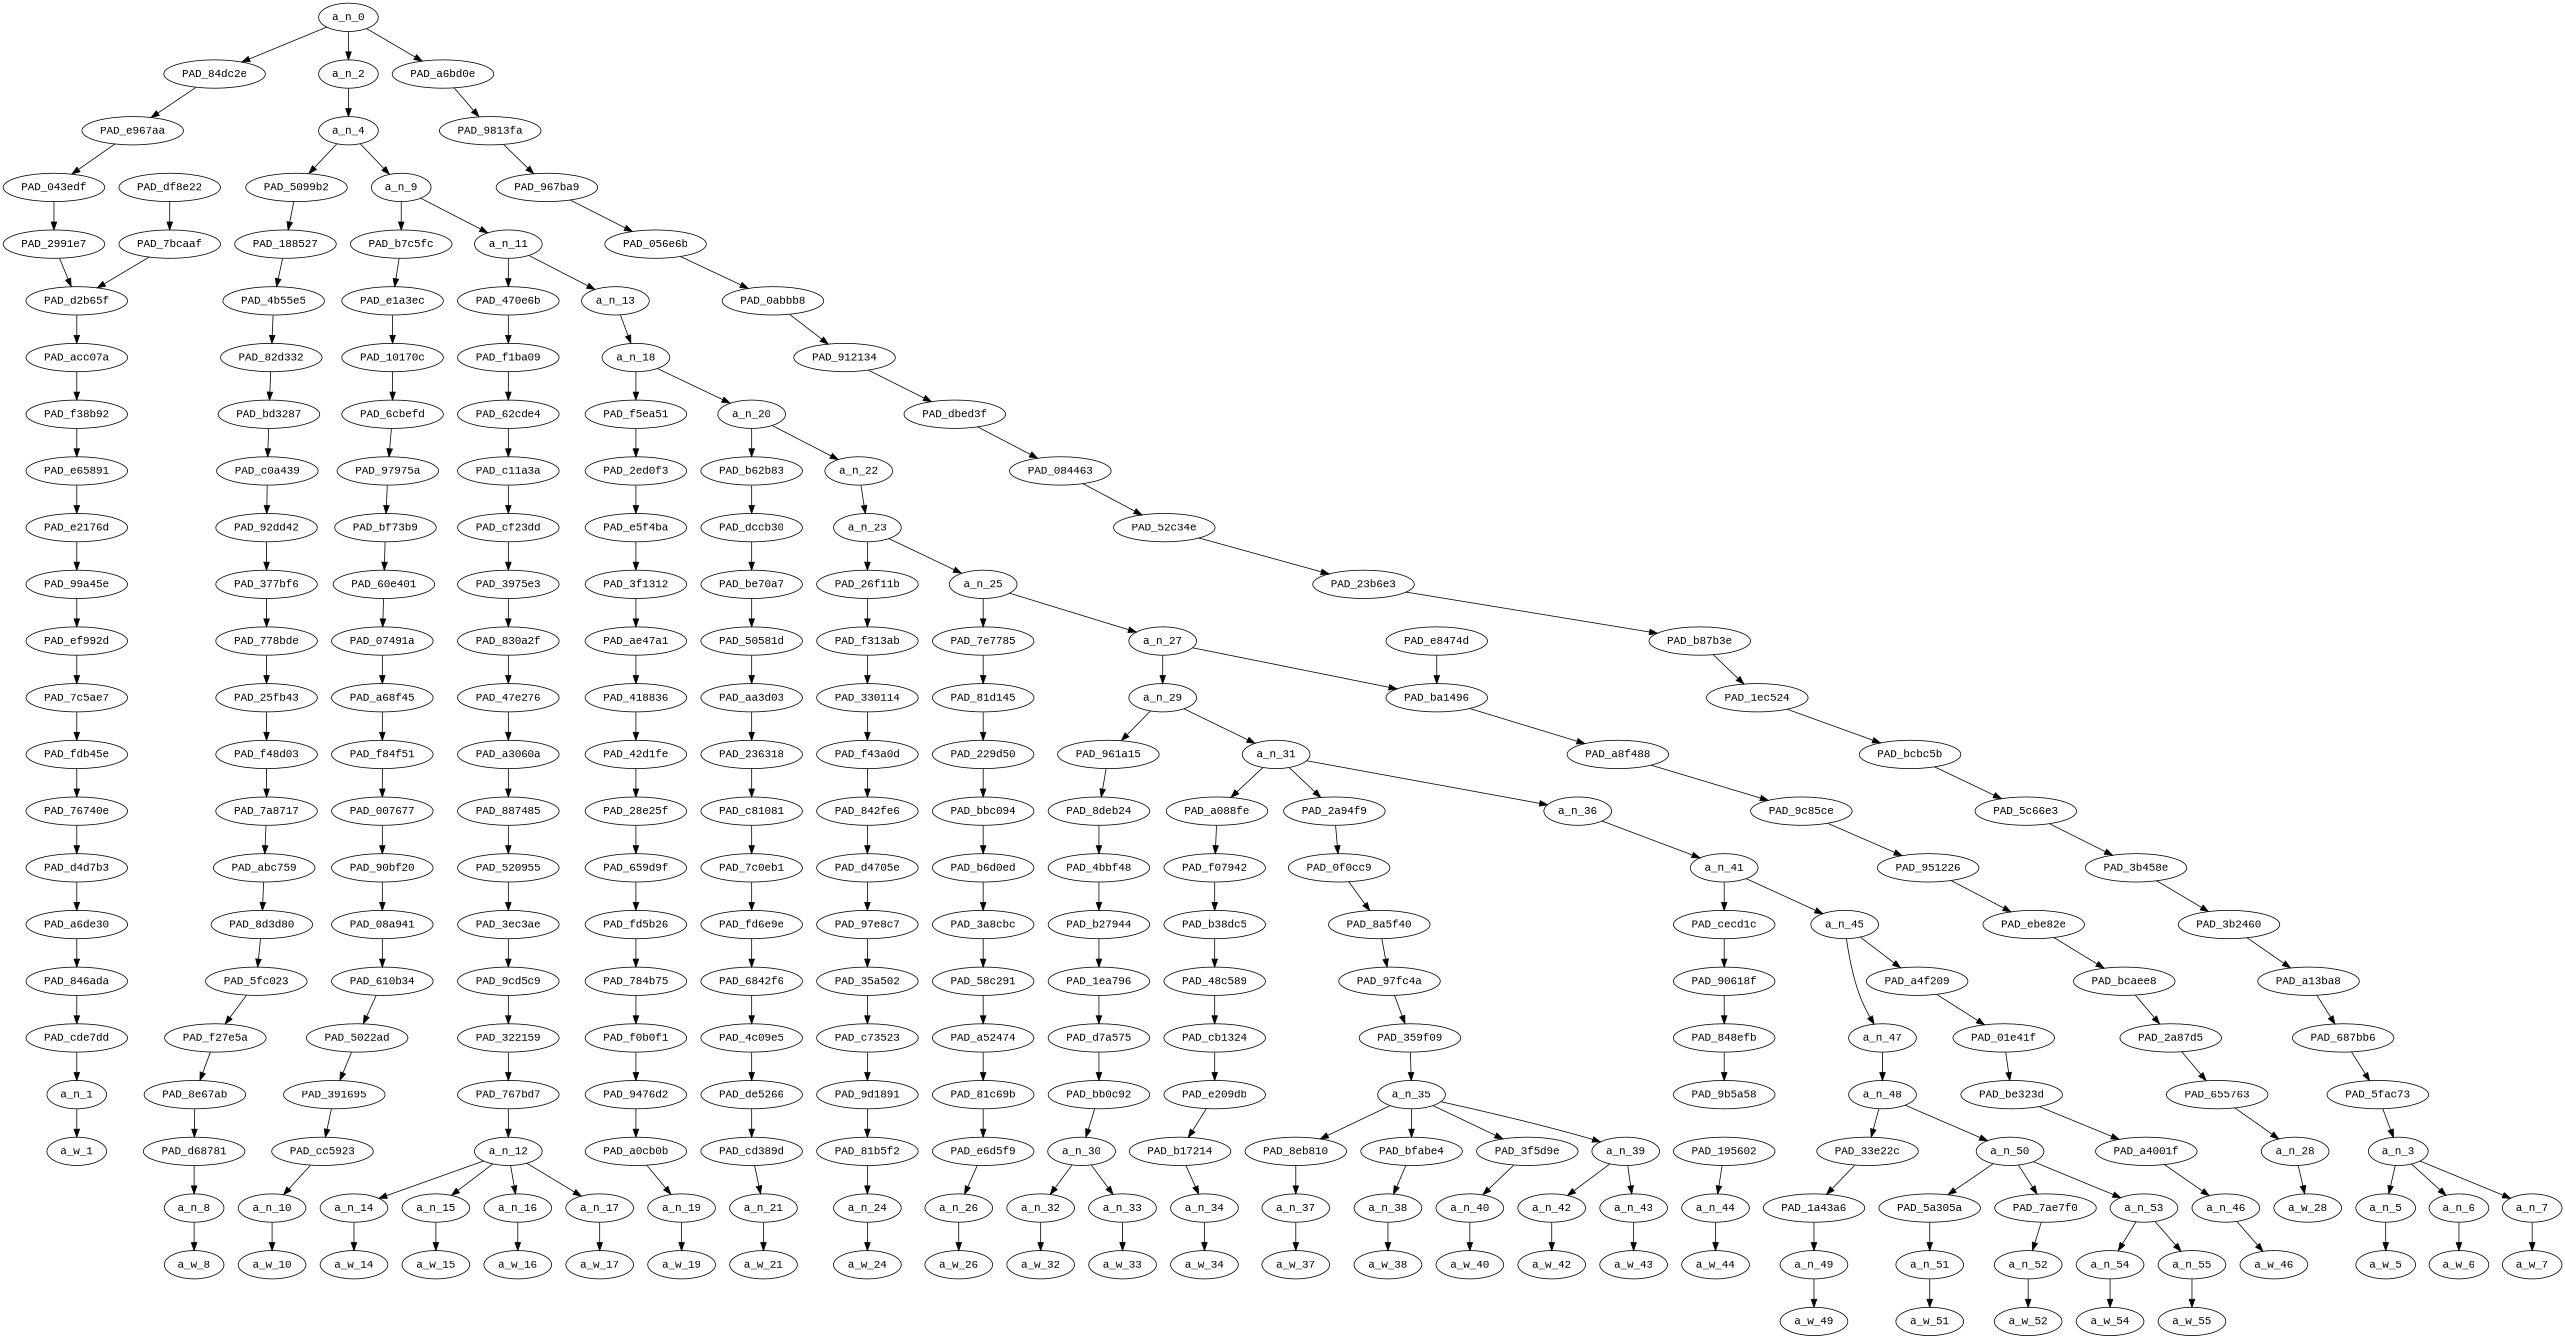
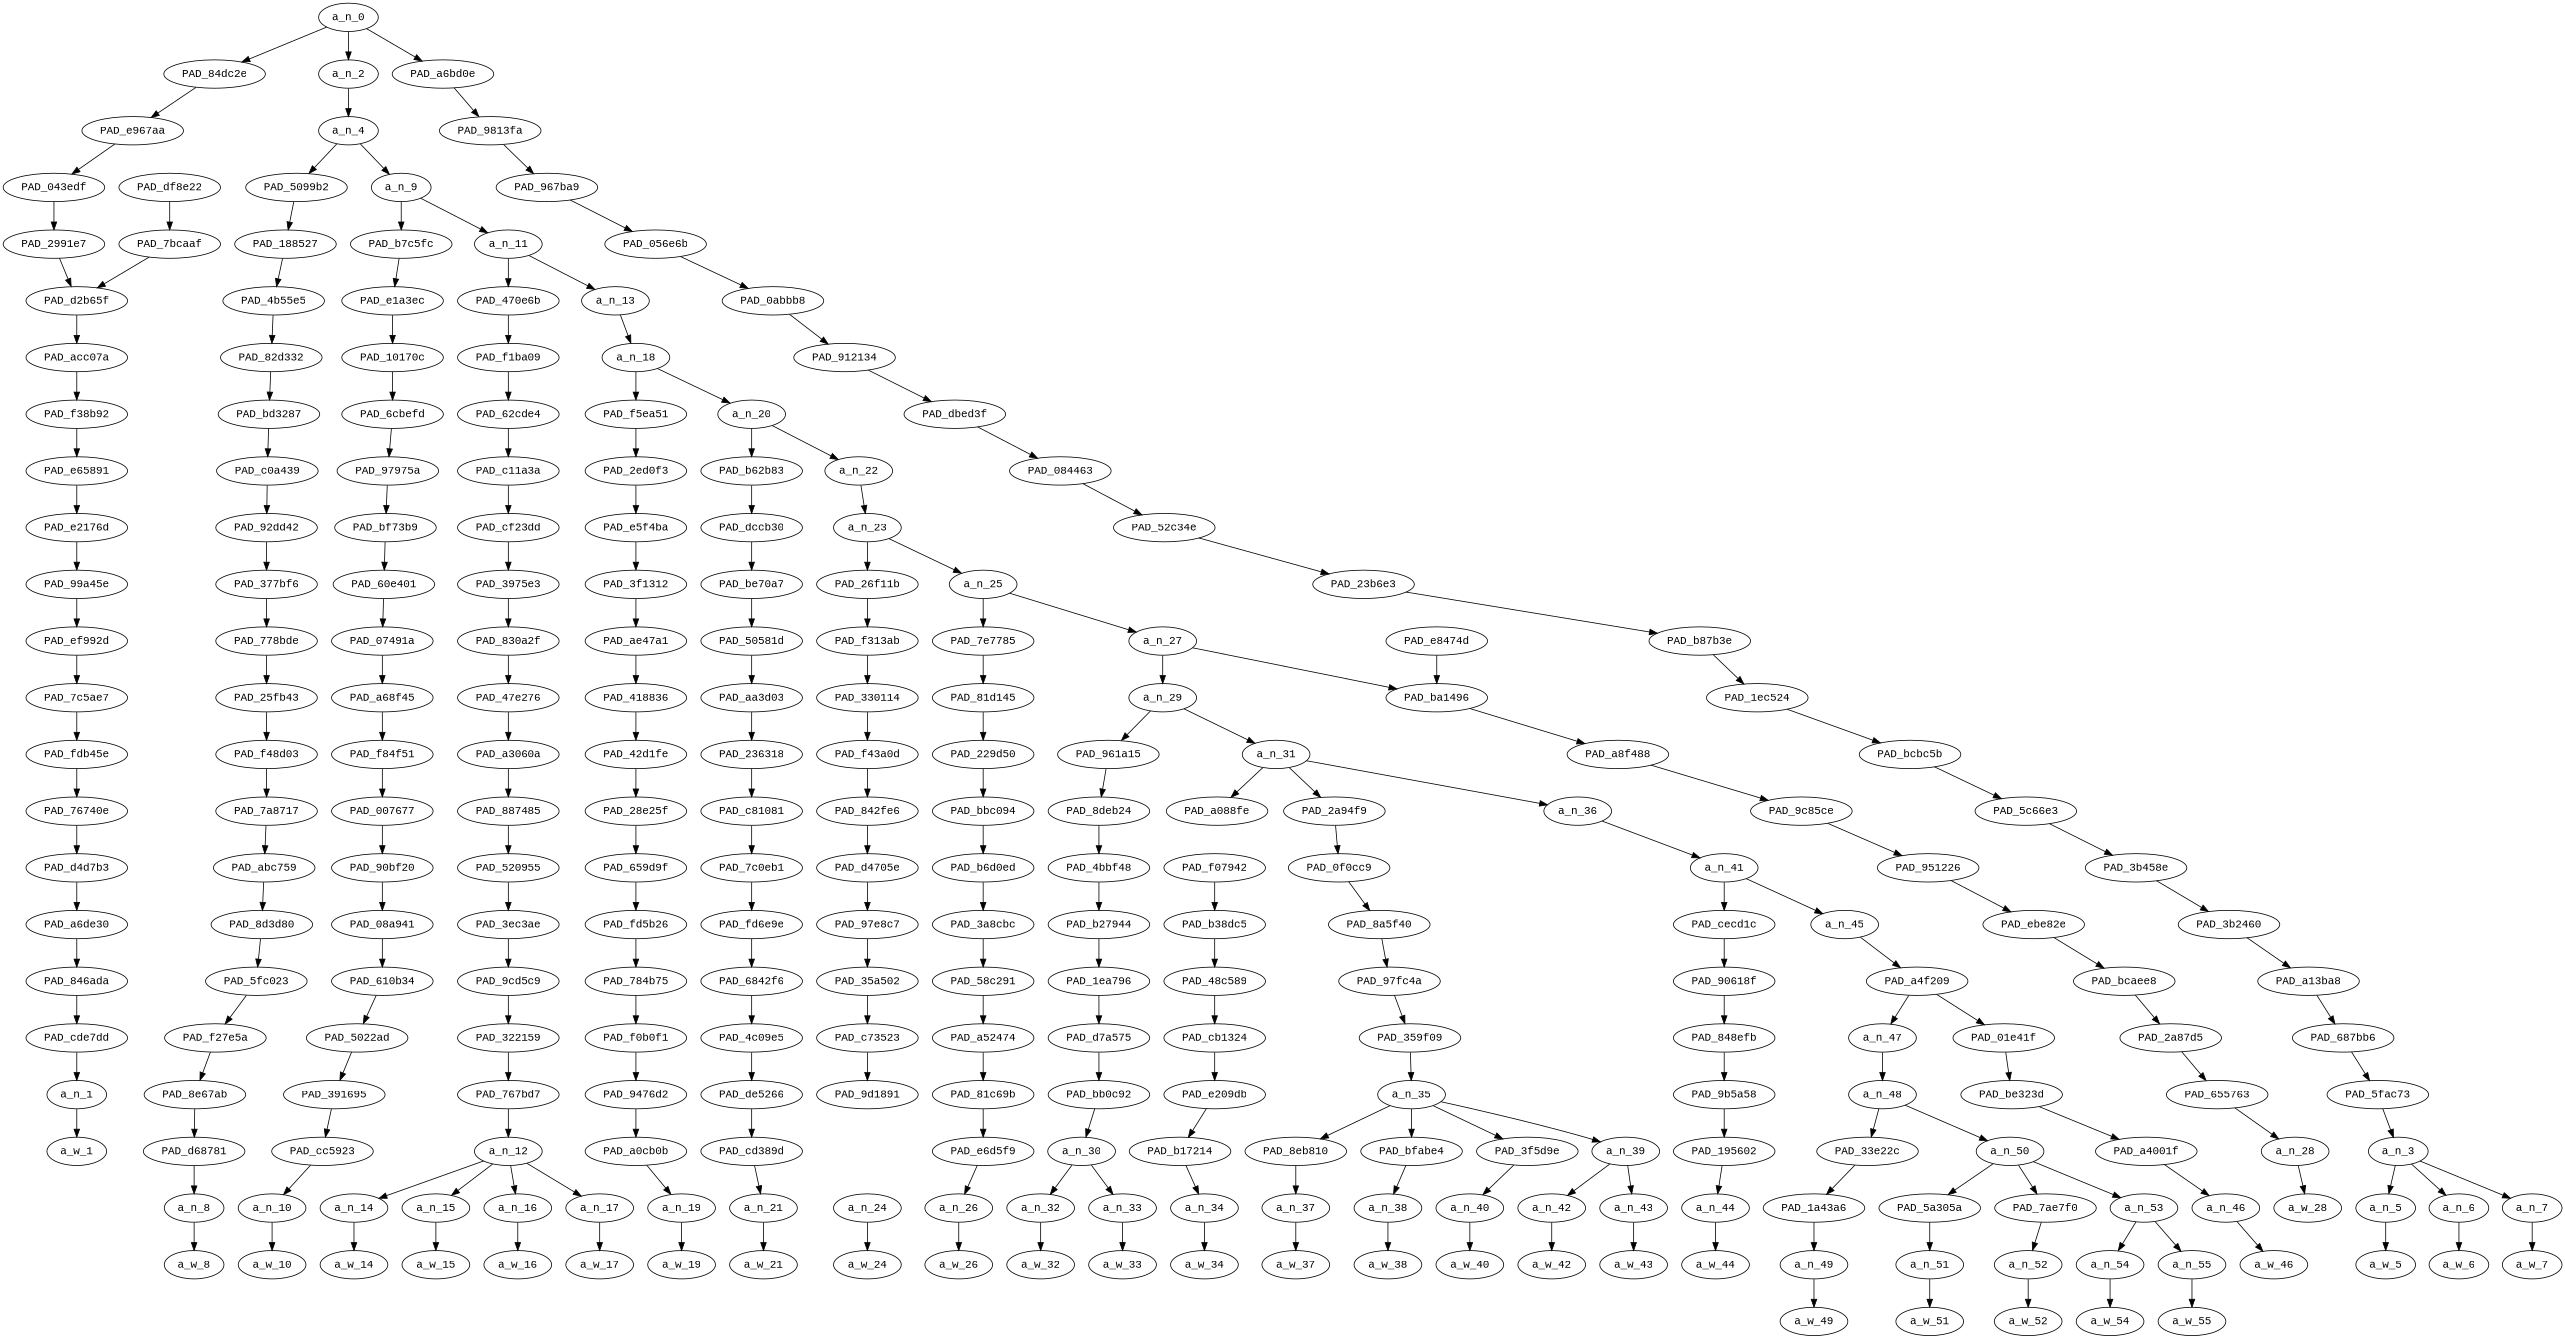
edge "PAD_a088fe" -> "PAD_f07942": removed
edge "a_n_45" -> "a_n_47": now "PAD_a4f209" -> "a_n_47"
edge "PAD_9b5a58" -> "PAD_195602": added
node "PAD_81b5f2": removed
